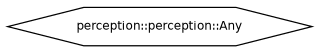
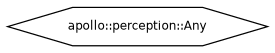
node "perception::perception::Any": label "perception::perception::Any" -> "apollo::perception::Any"
